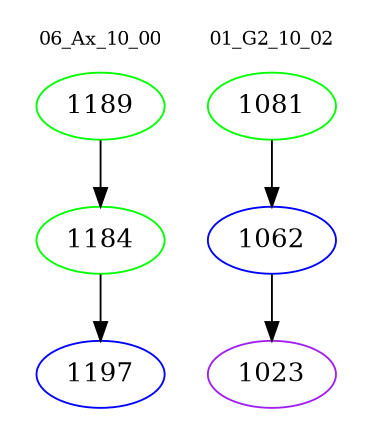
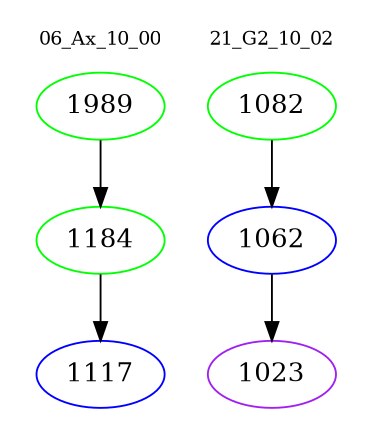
cluster "01_G2_10_02": label "01_G2_10_02" -> "21_G2_10_02"
node "1189": label "1189" -> "1989"
node "1081": label "1081" -> "1082"
node "1197": label "1197" -> "1117"
